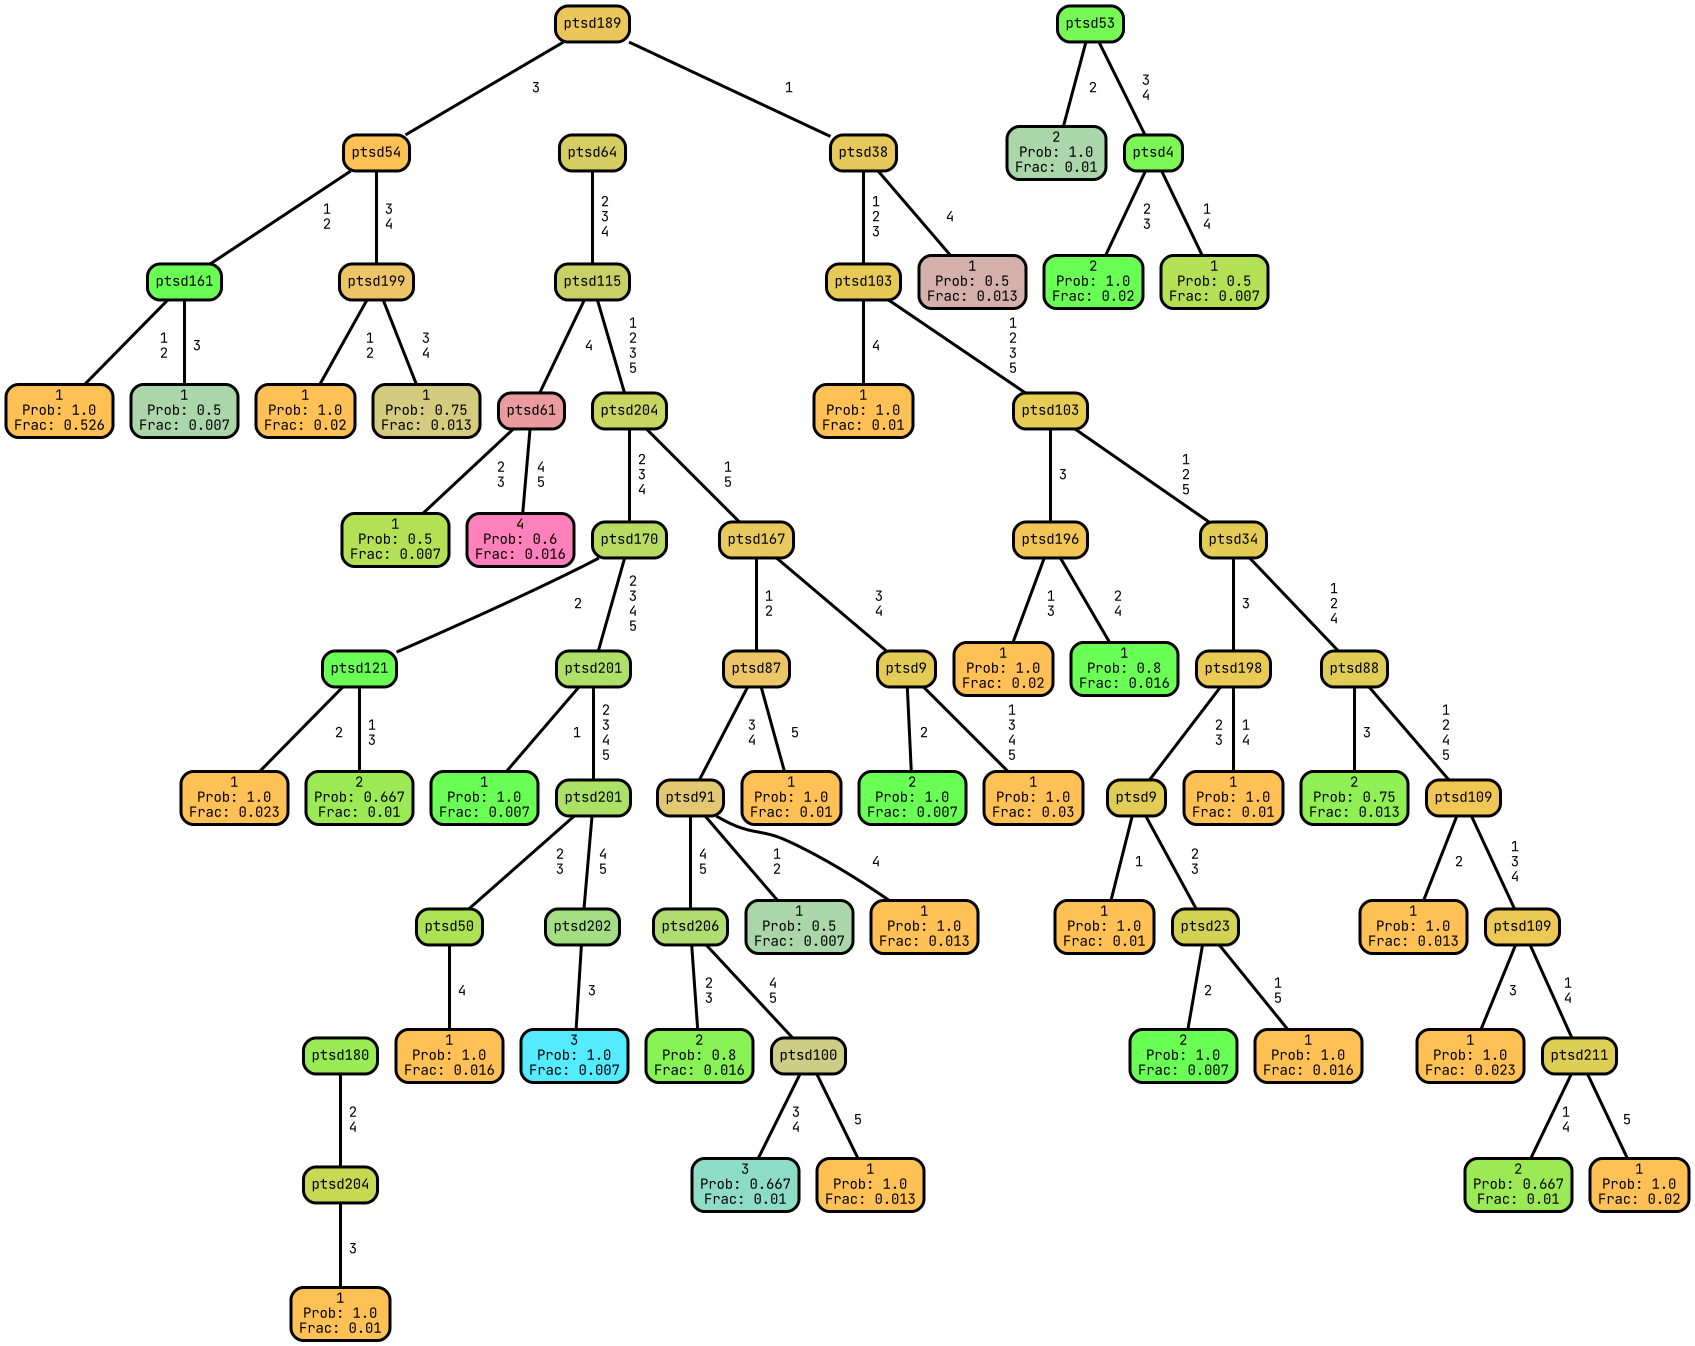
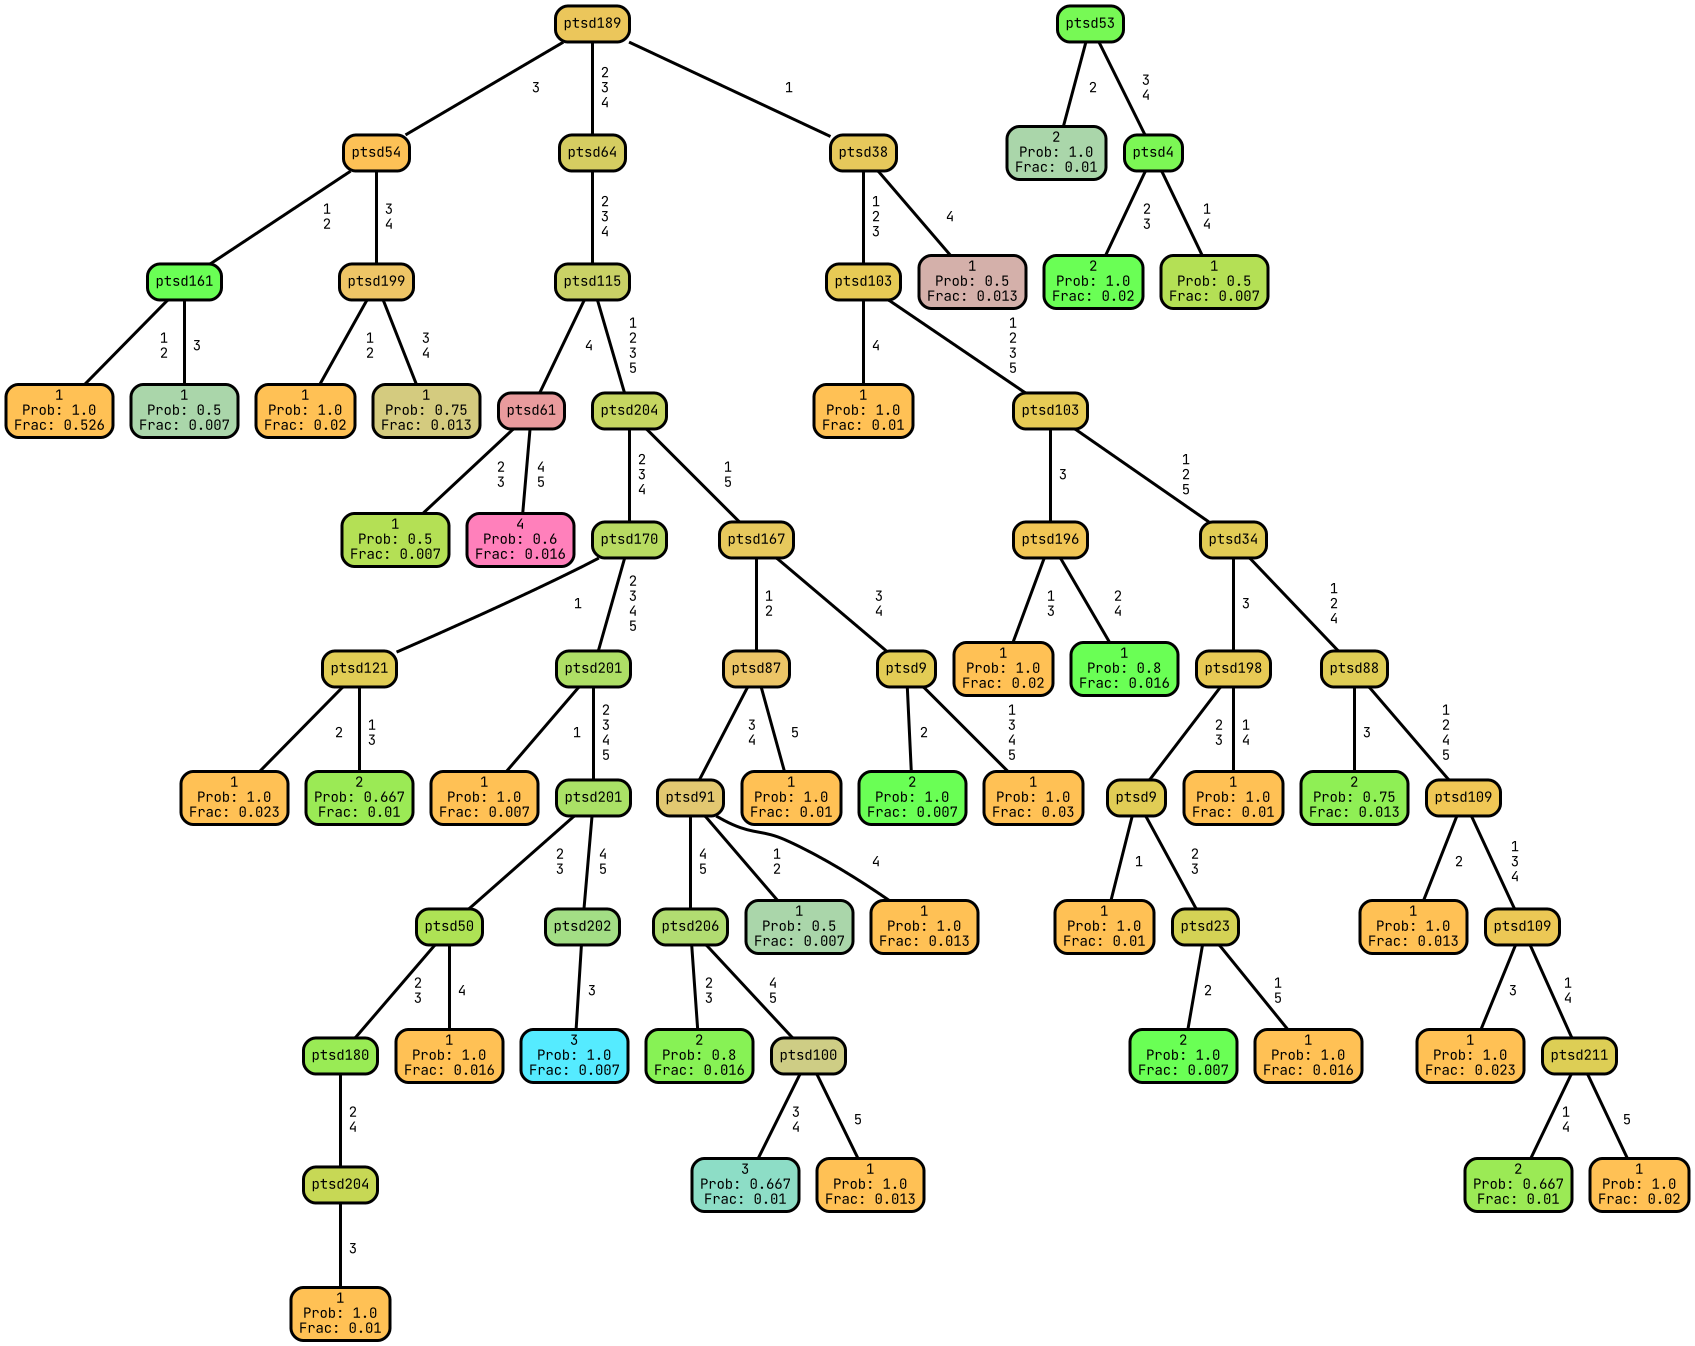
edge "ptsd189" -- "ptsd64": added, label "2 3 4"
edge "ptsd170" -- "ptsd121": label " 2" -> " 1"
node "ptsd121": fillcolor #6aff55 -> #e1cd55
node "1 Prob: 1.0 Frac: 0.007": fillcolor #6aff55 -> #ffc155
edge "ptsd50" -- "ptsd180": added, label "2 3"
